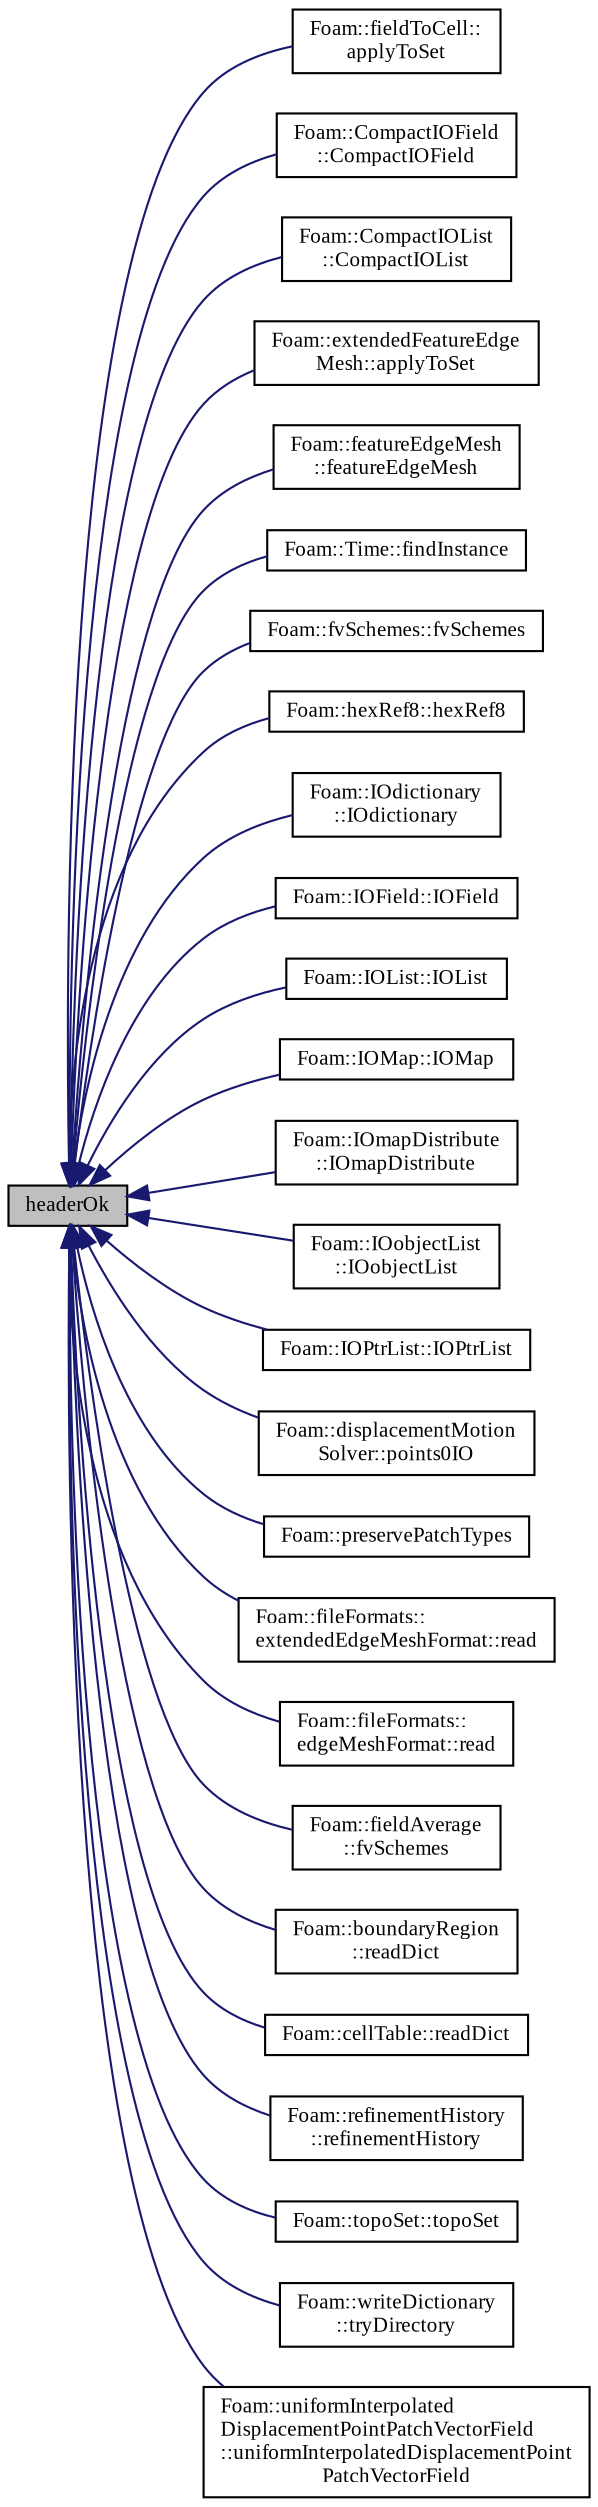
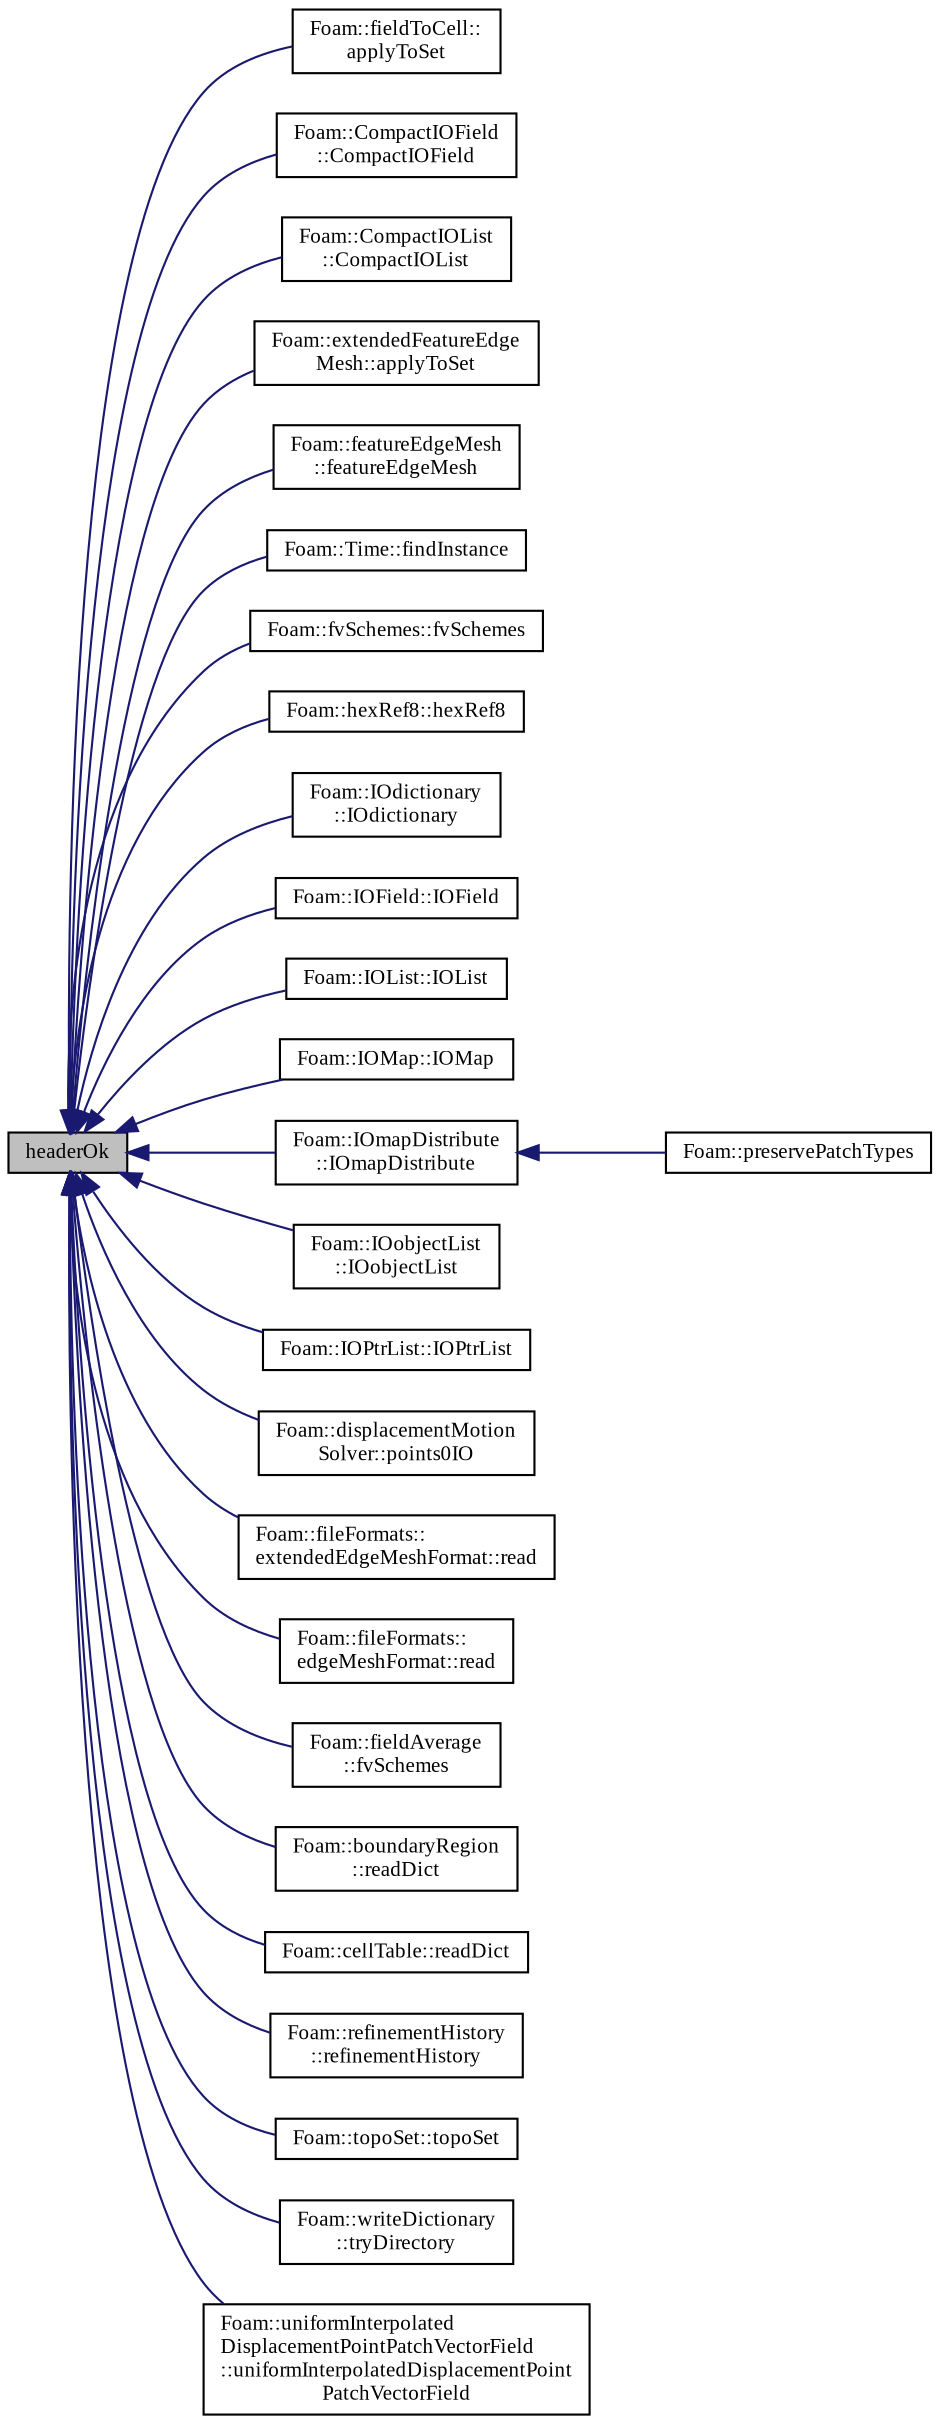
edge "Foam::preservePatchTypes" -> "headerOk": now "Foam::preservePatchTypes" -> "Foam::IOmapDistribute ::IOmapDistribute"
